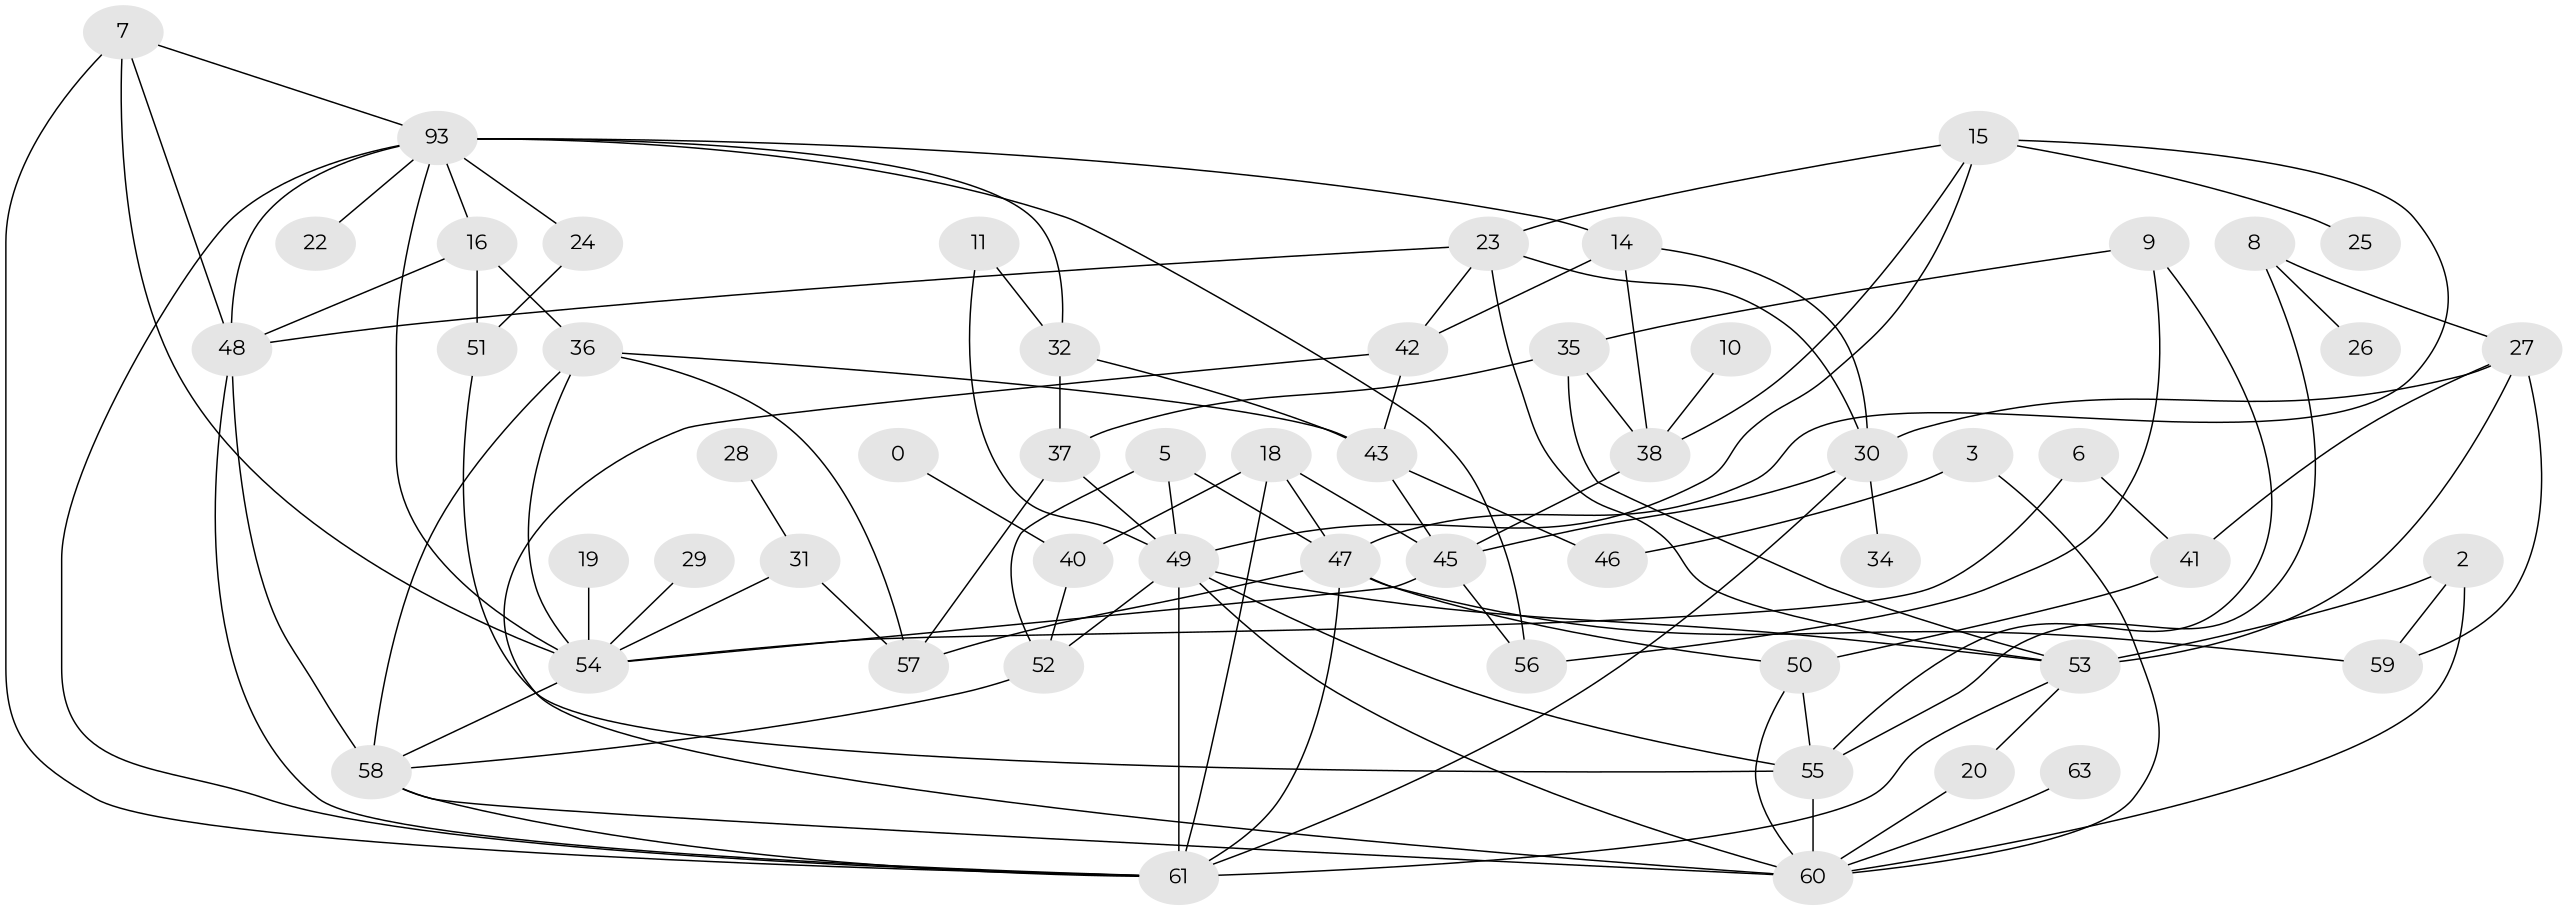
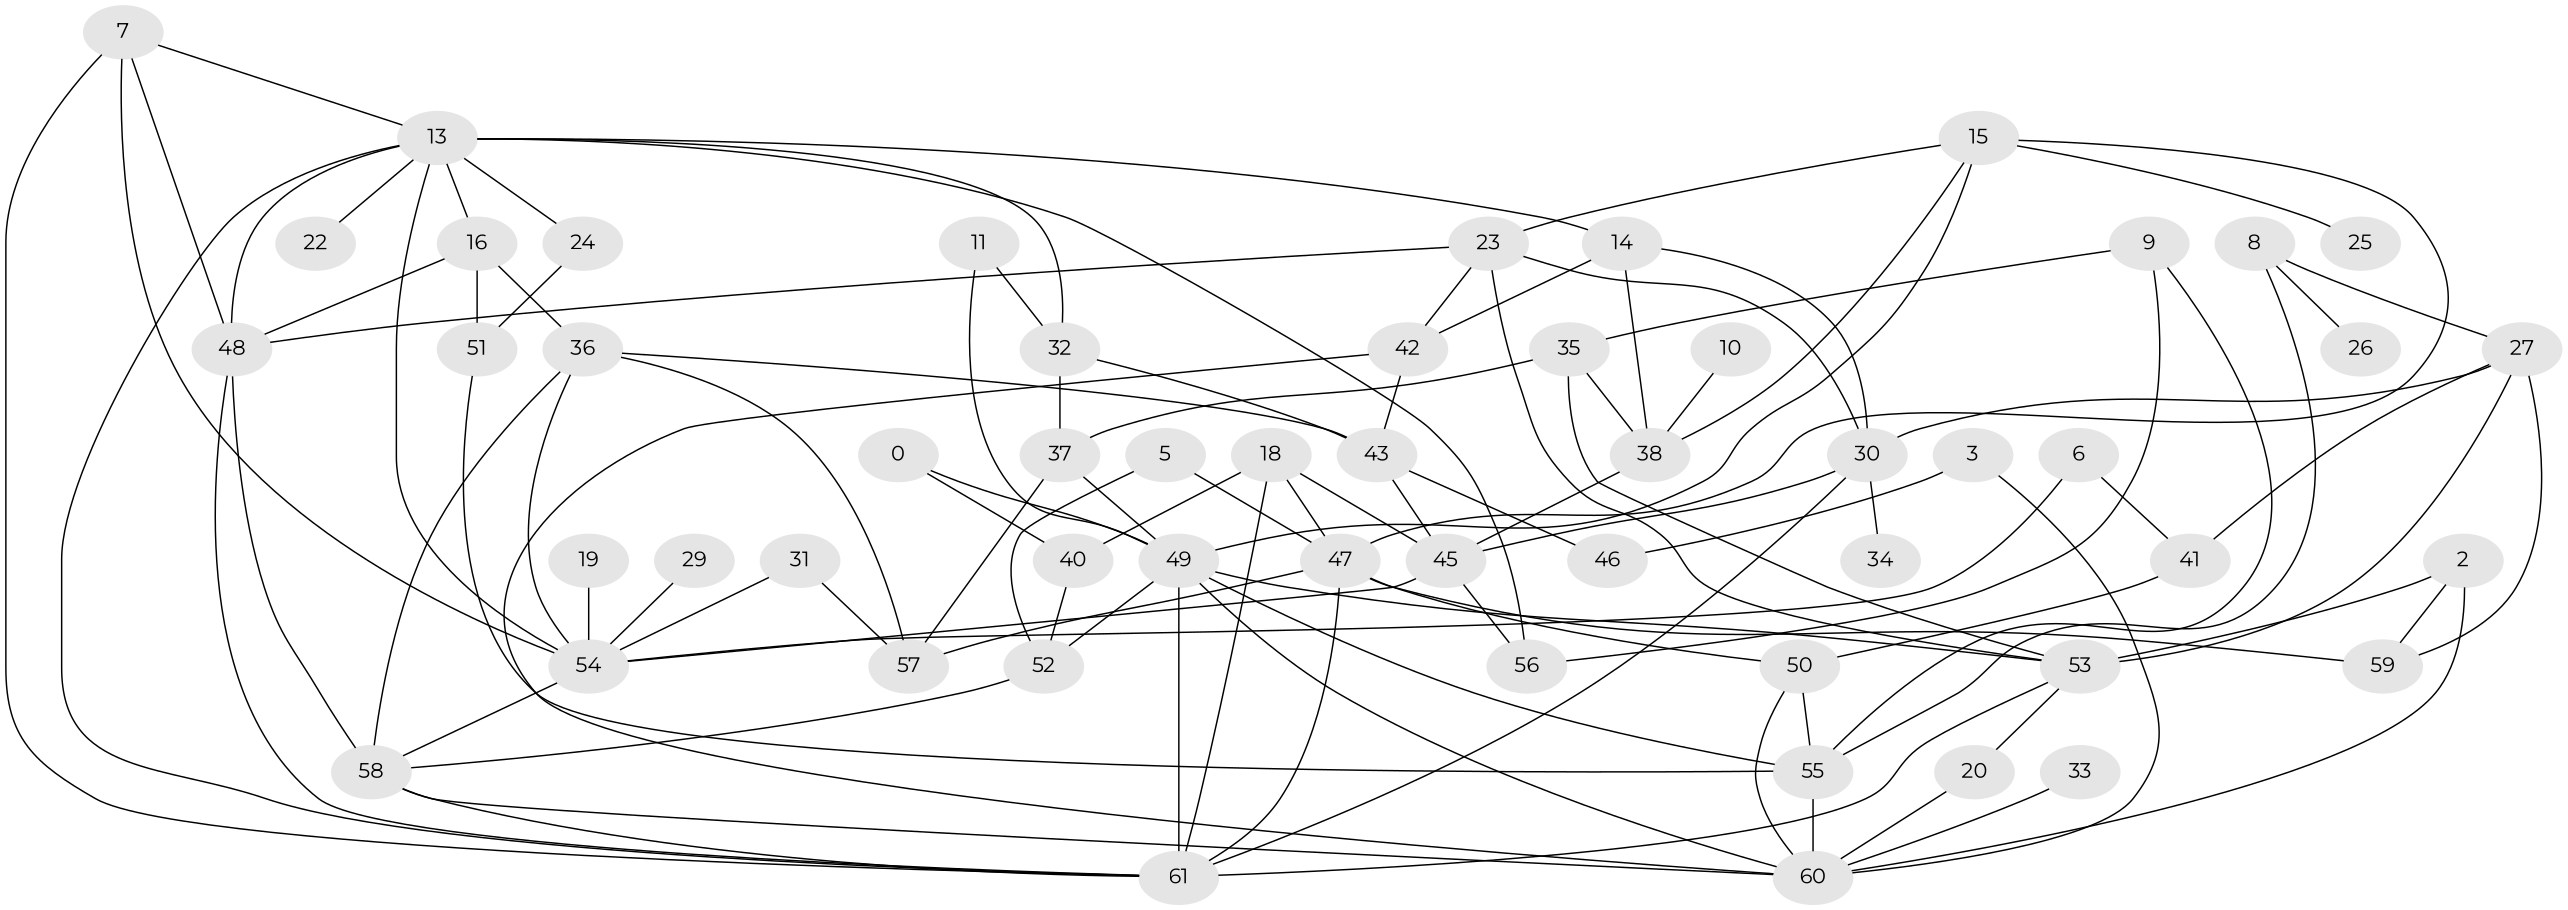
node "93": label "93" -> "13"
node "28": removed
edge "5" -- "49": now "0" -- "49"
node "63": label "63" -> "33"
